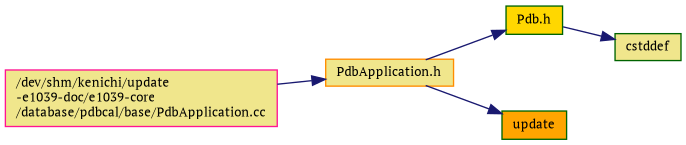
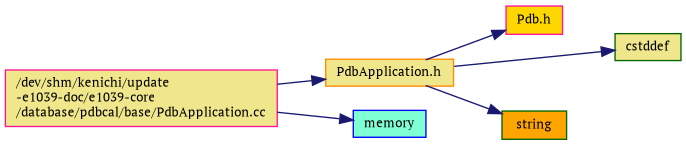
node "Pdb.h": color darkgreen -> deeppink
edge "Pdb.h" -> "cstddef": now "PdbApplication.h" -> "cstddef"
node "memory": added
node "update": label "update" -> "string"
